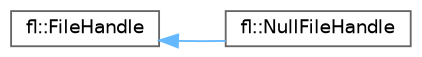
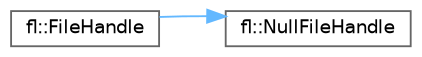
edge "fl::NullFileHandle" -> "fl::FileHandle": reversed
